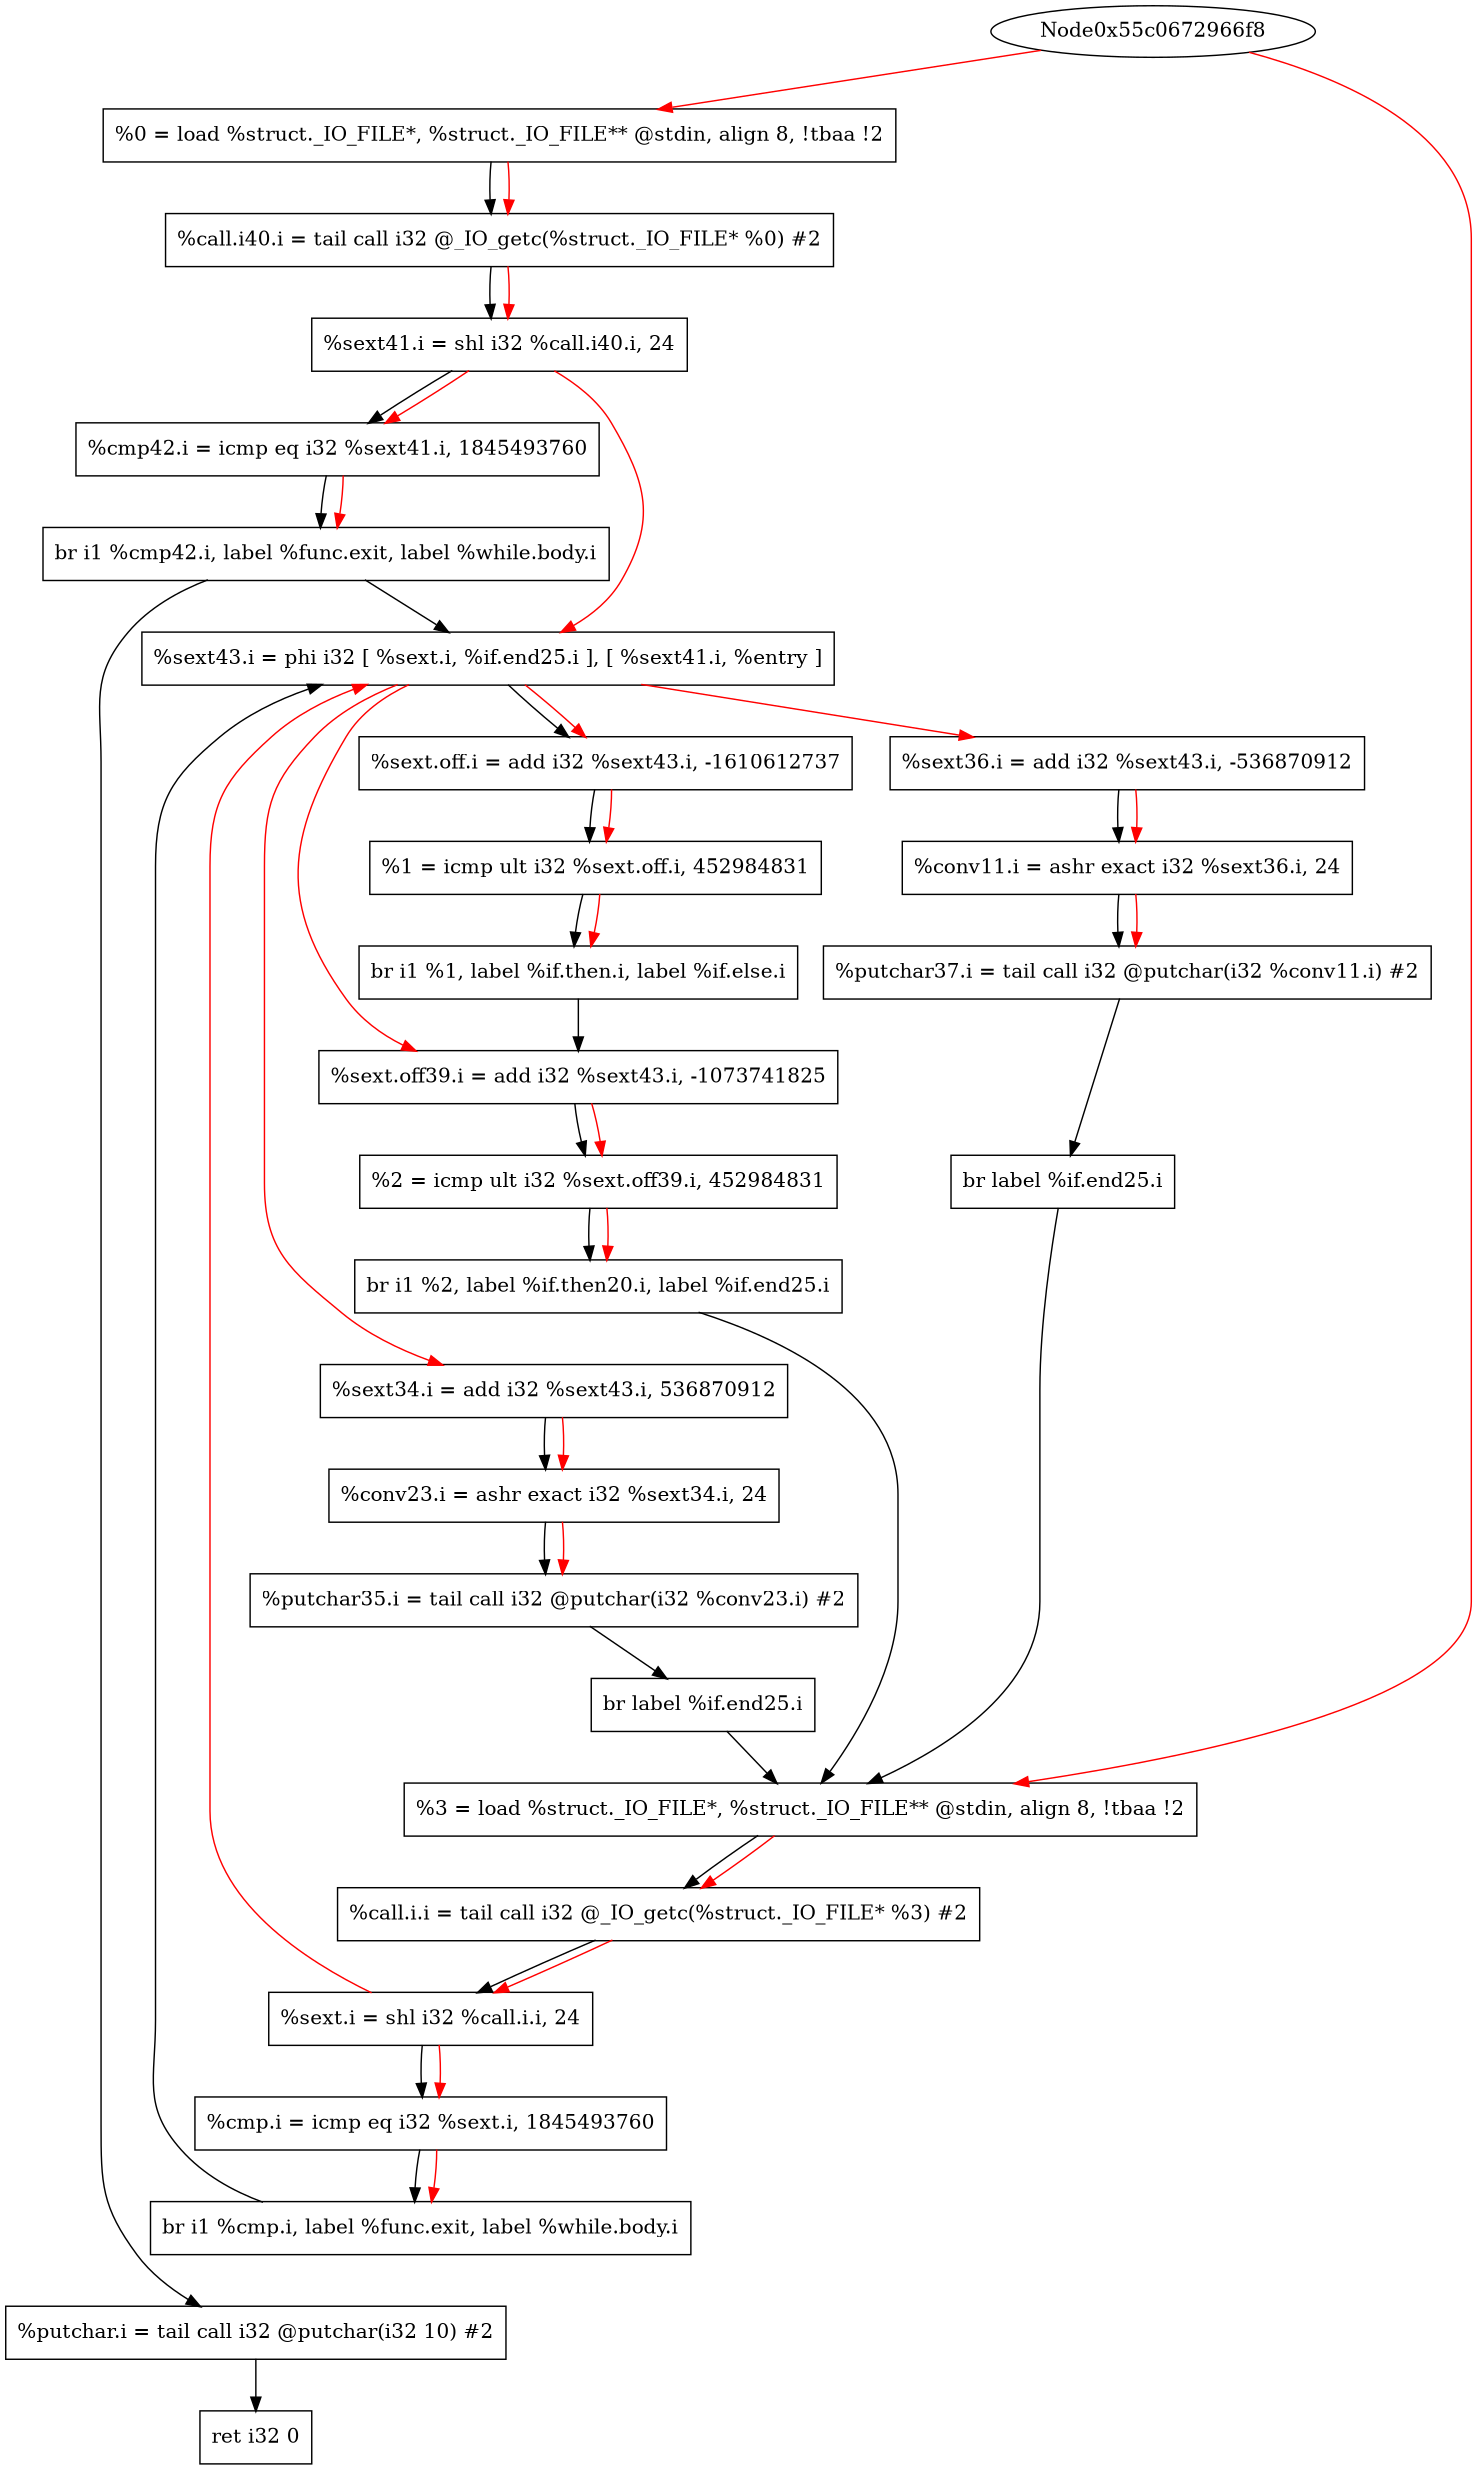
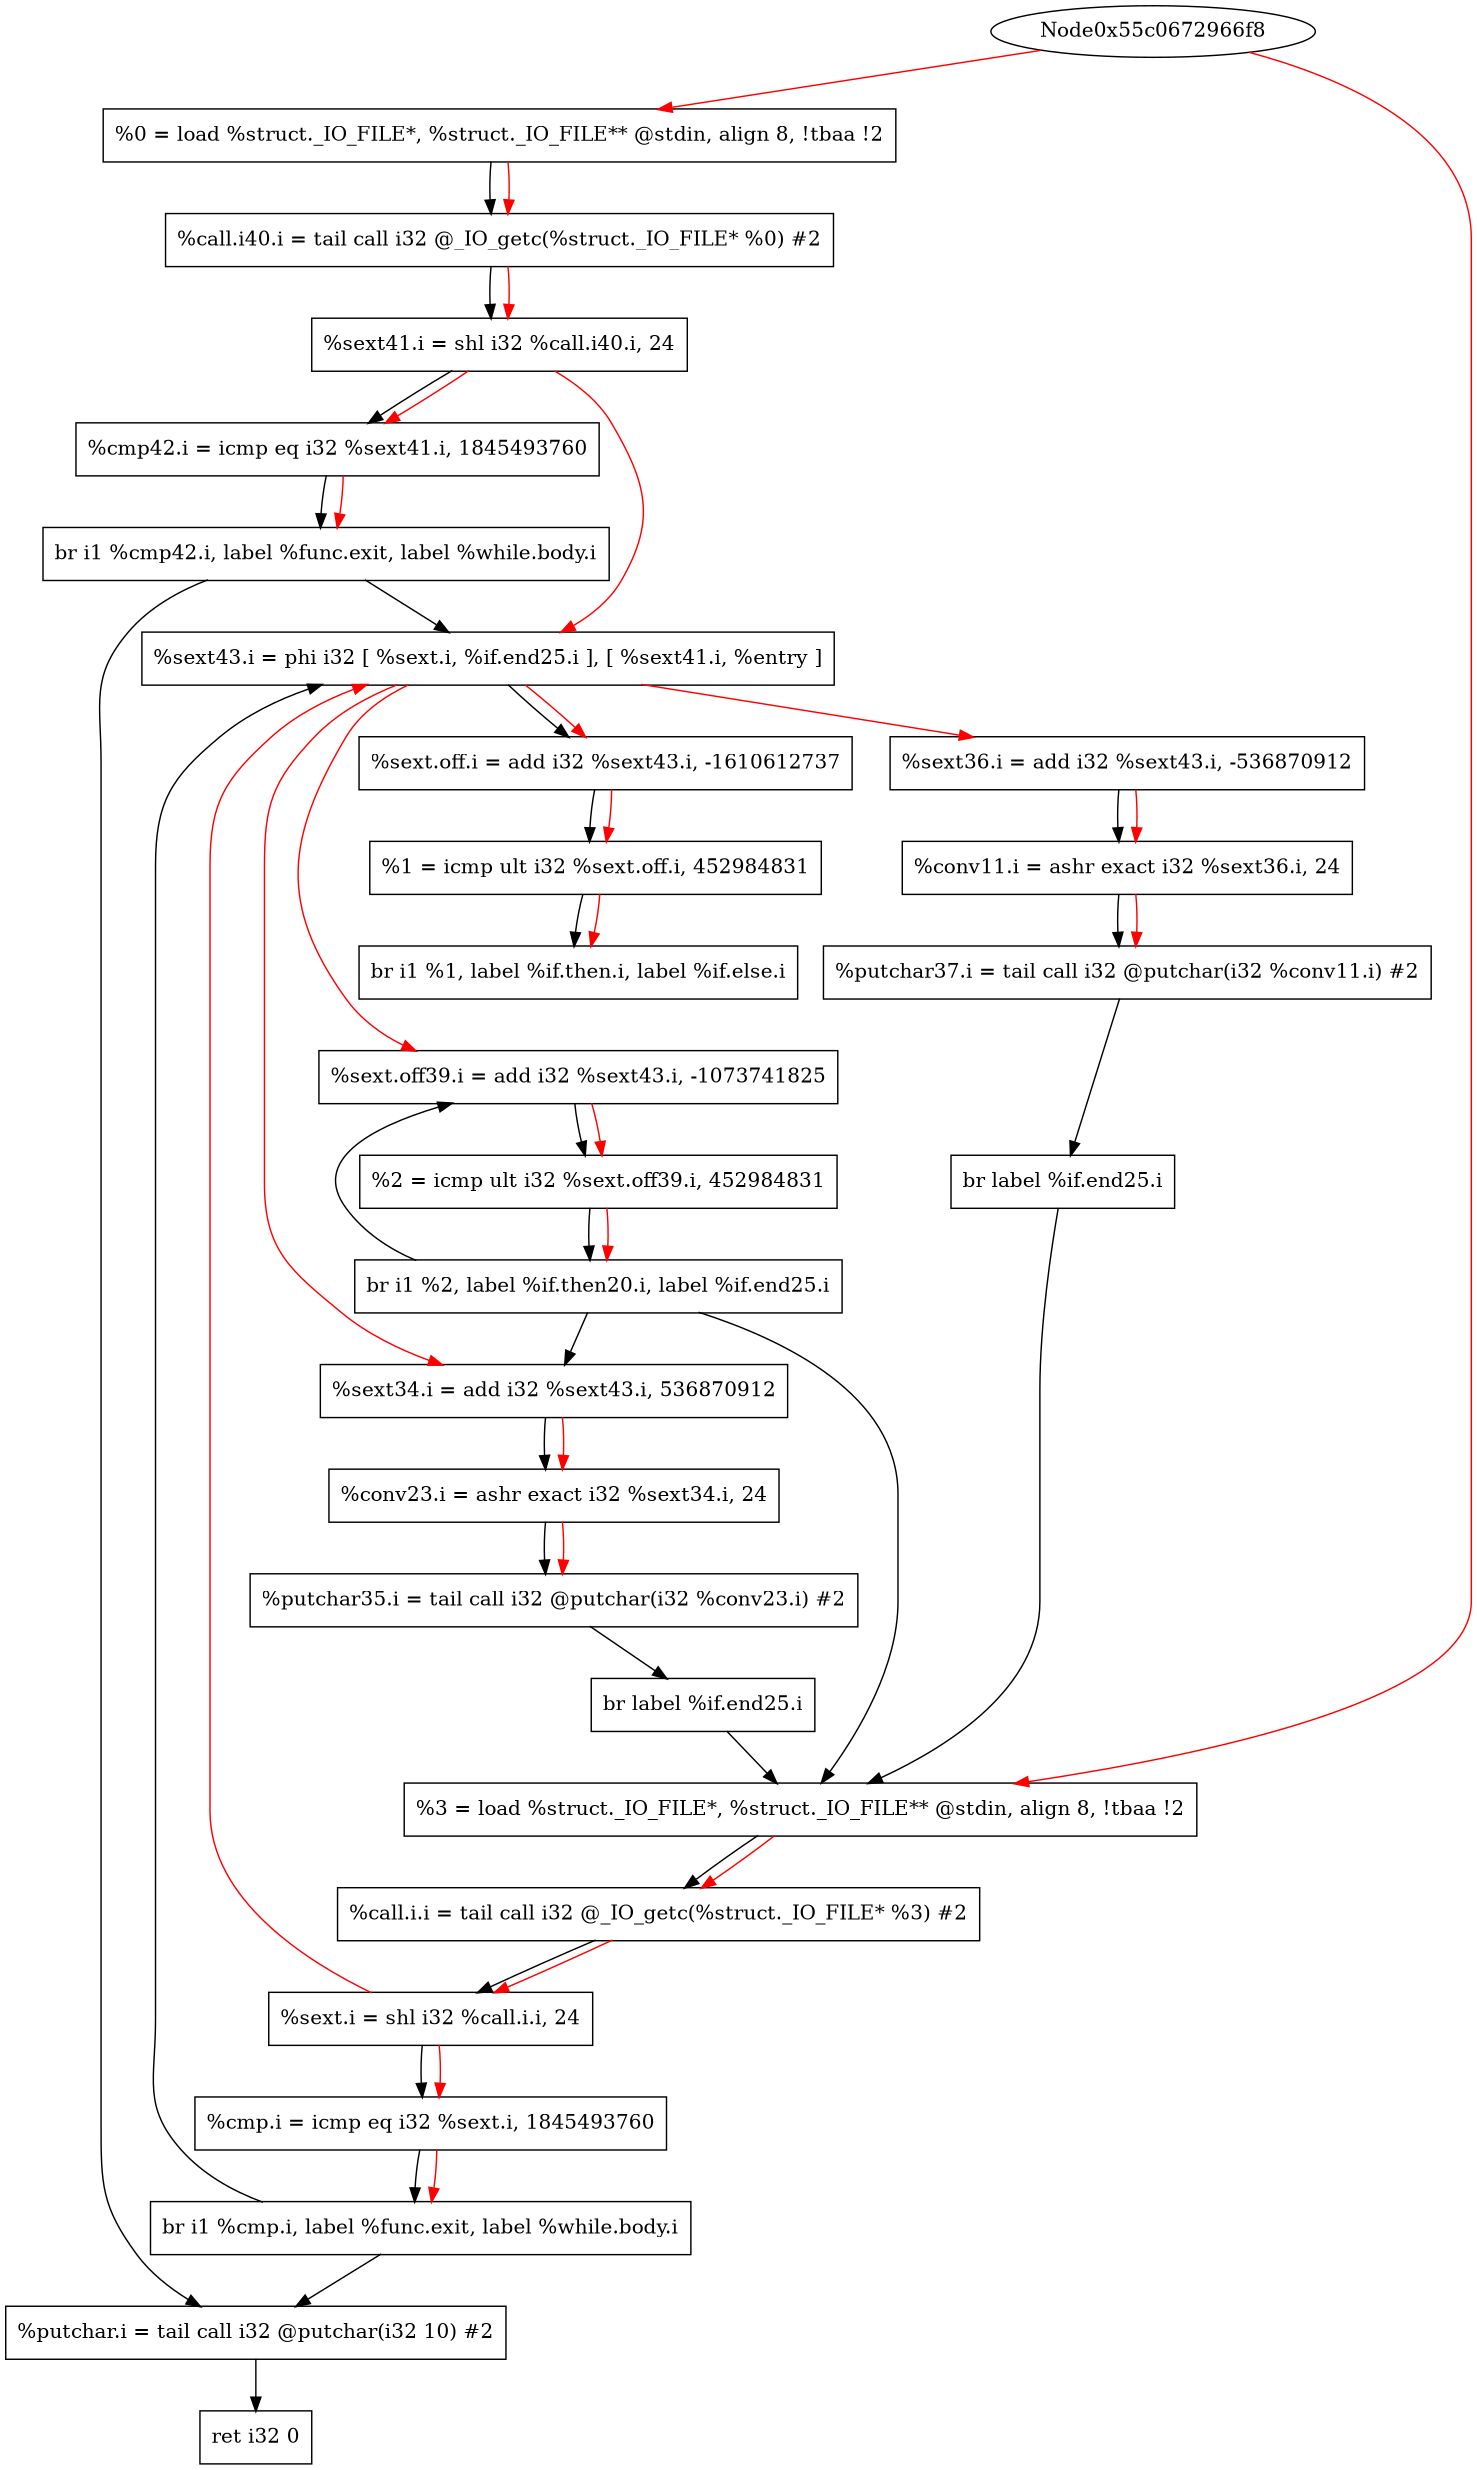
edge "br i1 %1, label %if.then.i, label %if.else.i" -> "%sext.off39.i = add i32 %sext43.i, -1073741825": now "br i1 %2, label %if.then20.i, label %if.end25.i" -> "%sext.off39.i = add i32 %sext43.i, -1073741825"
edge "br i1 %2, label %if.then20.i, label %if.end25.i" -> "%sext34.i = add i32 %sext43.i, 536870912": added
edge "br i1 %cmp.i, label %func.exit, label %while.body.i" -> "%putchar.i = tail call i32 @putchar(i32 10) #2": added
